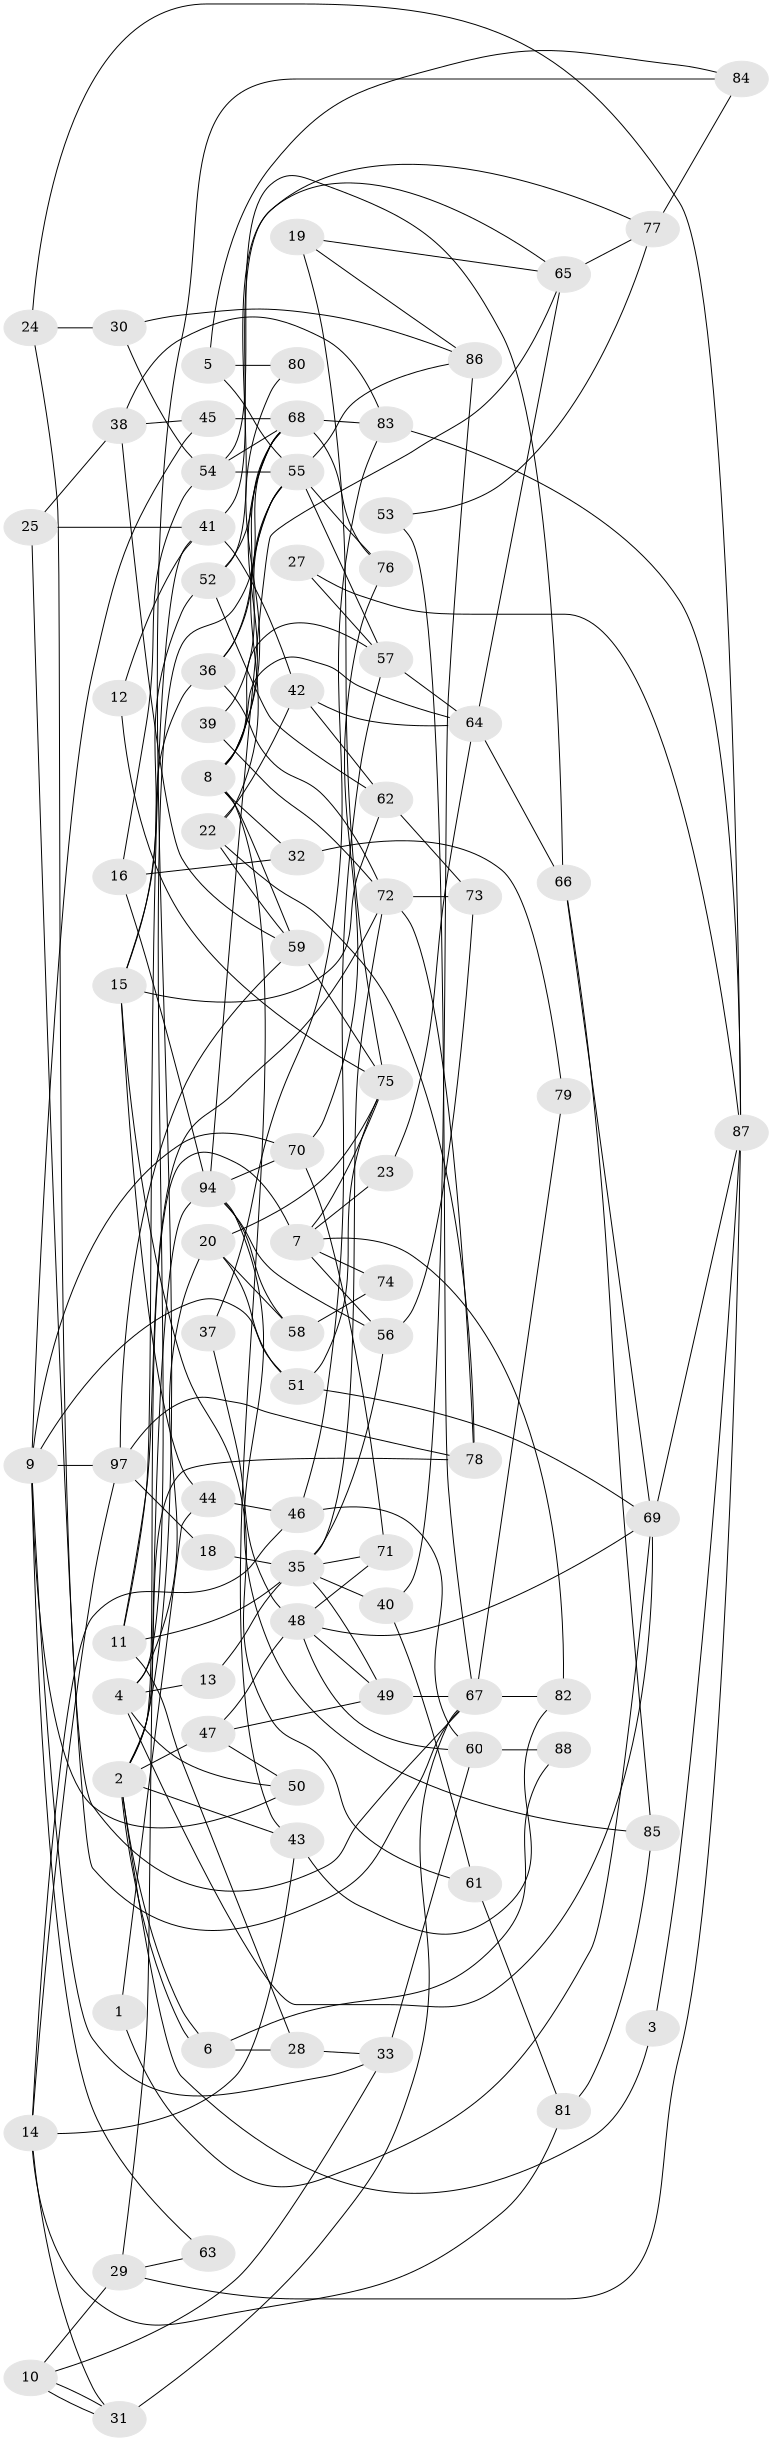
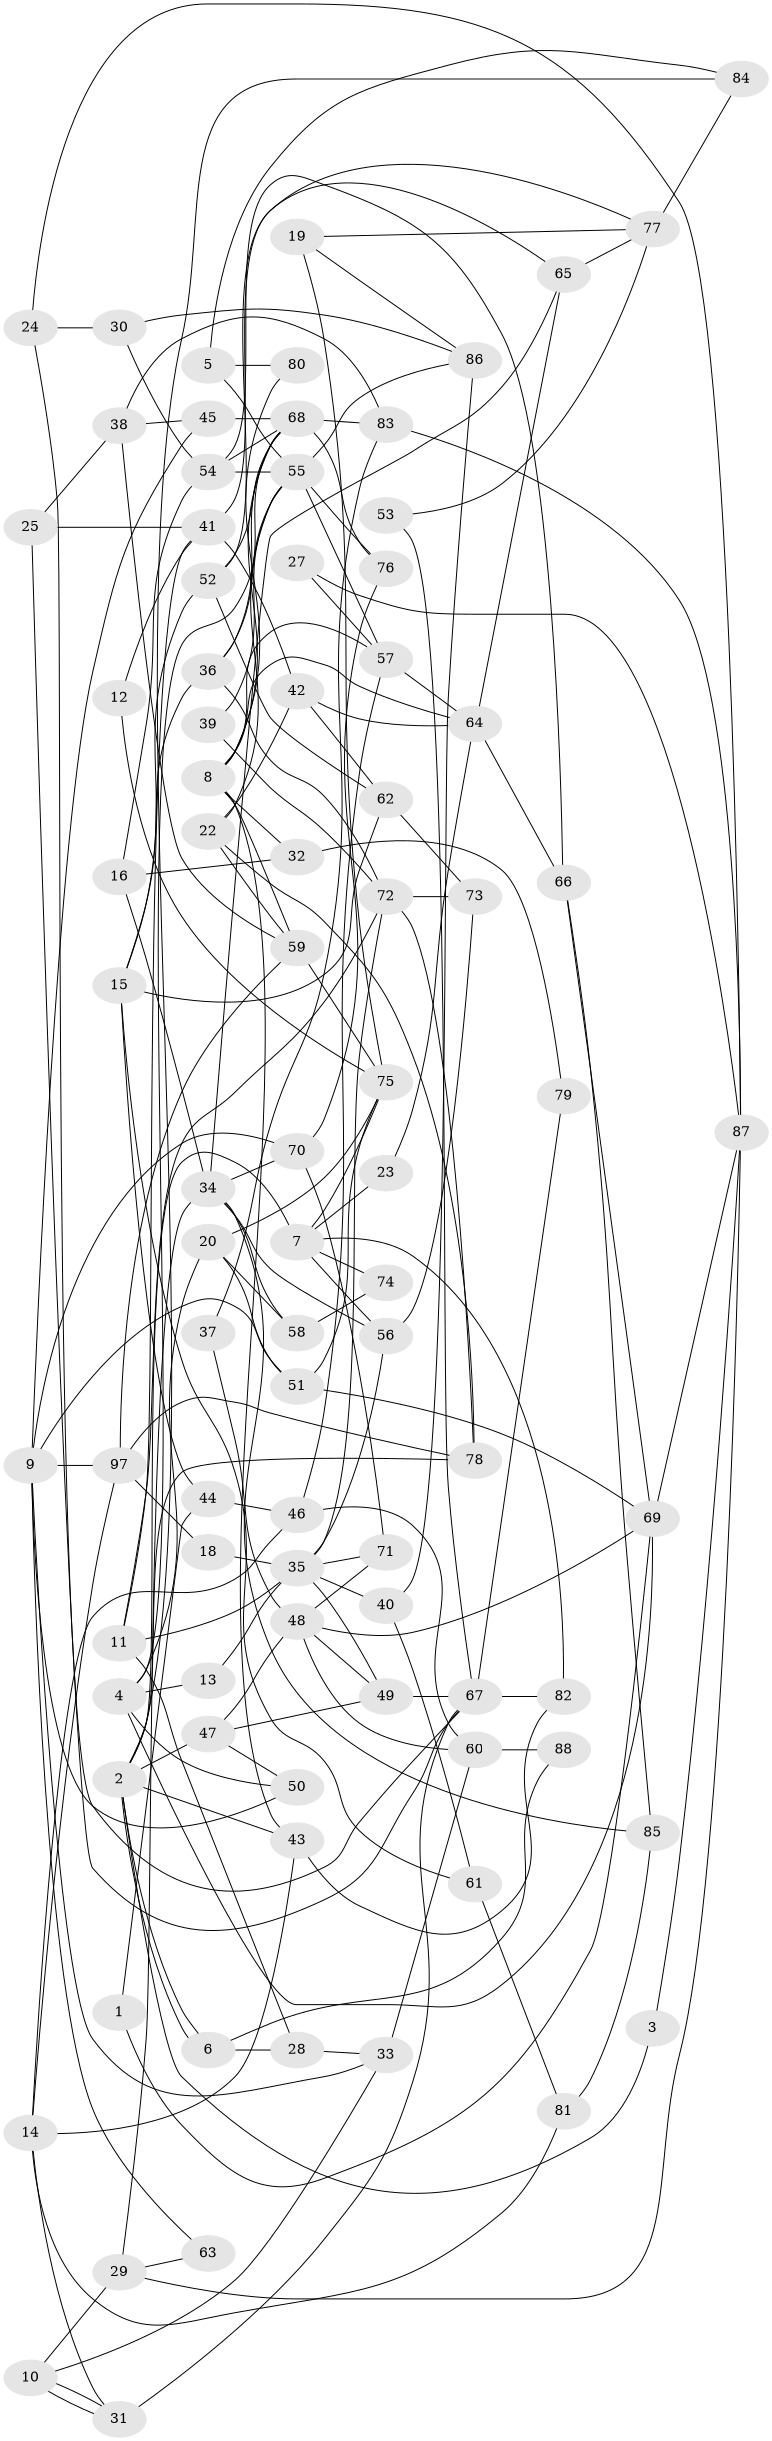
edge "19" -- "65": now "19" -- "77"
node "94": label "94" -> "34"
